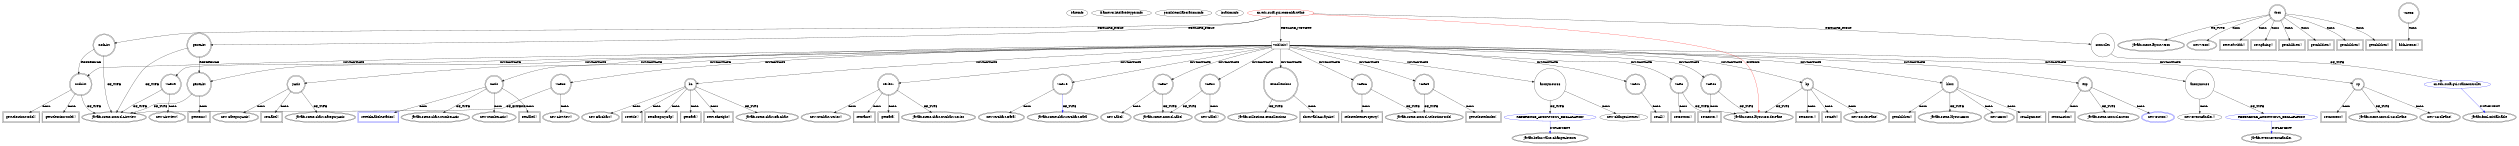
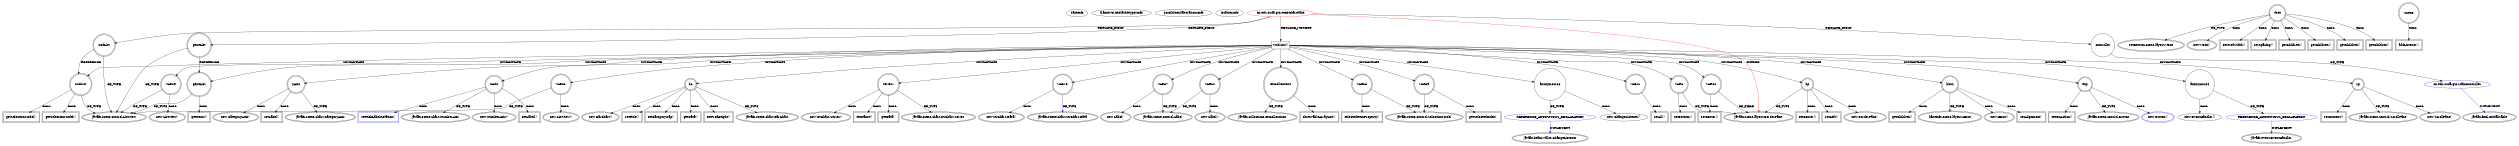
node "javafx.scene.layout.VBox": label "javafx.scene.layout.VBox" -> "setBottom.scene.layout.VBox"
edge "VAR33" -> "javafx.scene.control.ListView": label "OF_EXTEND" -> "OF_TYPE"
edge "VAR46" -> "javafx.scene.layout.BorderPane": label "OF_TYPE" -> "OF_FIELD"
node "javafx.scene.layout.HBox": label "javafx.scene.layout.HBox" -> "baseInfo.scene.layout.HBox"
